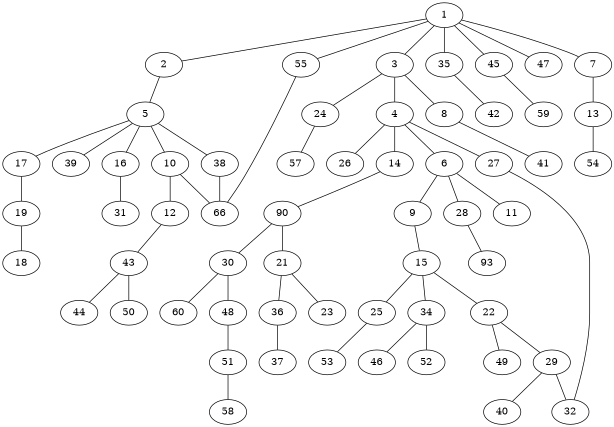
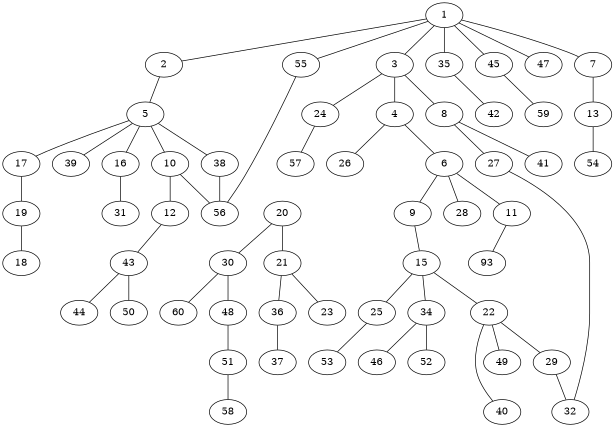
edge "4" -- "27": now "8" -- "27"
node "14": removed
node "66": label "66" -> "56"
node "90": label "90" -> "20"
edge "28" -- "93": now "11" -- "93"
edge "29" -- "40": now "22" -- "40"
